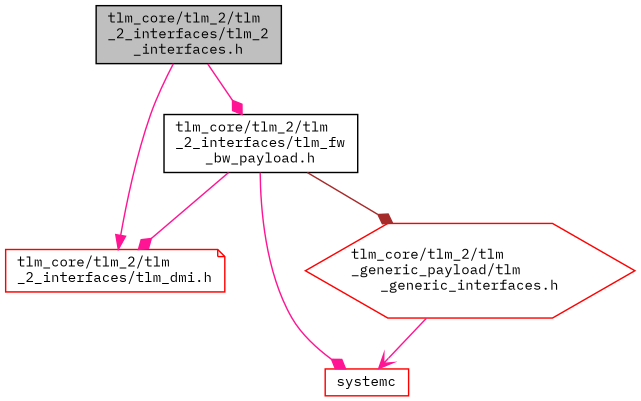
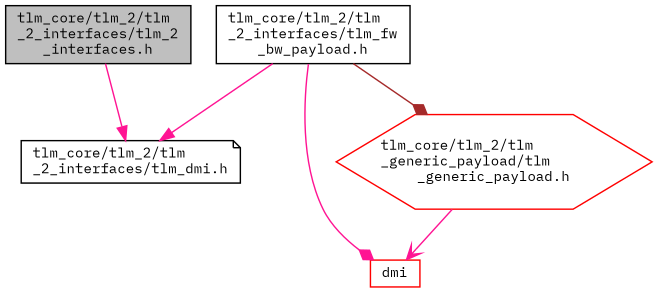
edge "tlm_core/tlm_2/tlm _2_interfaces/tlm_2 _interfaces.h" -> "tlm_core/tlm_2/tlm _2_interfaces/tlm_fw _bw_payload.h": removed
edge "tlm_core/tlm_2/tlm _2_interfaces/tlm_fw _bw_payload.h" -> "tlm_core/tlm_2/tlm _2_interfaces/tlm_dmi.h": arrowhead diamond -> normal
node "tlm_core/tlm_2/tlm _2_interfaces/tlm_dmi.h": color red -> black
node "tlm_core/tlm_2/tlm _generic_payload/tlm _generic_interfaces.h": label "tlm_core/tlm_2/tlm _generic_payload/tlm _generic_interfaces.h" -> "tlm_core/tlm_2/tlm _generic_payload/tlm _generic_payload.h"
node "systemc": label "systemc" -> "dmi"
